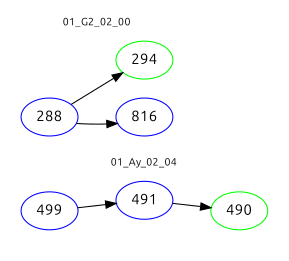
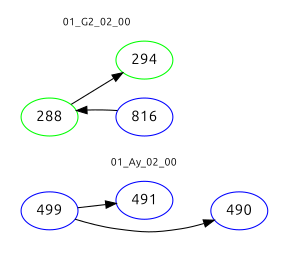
node "288": color blue -> green
edge "288" -> "816": reversed
cluster "01_Ay_02_04": label "01_Ay_02_04" -> "01_Ay_02_00"
edge "491" -> "490": now "499" -> "490"
node "490": color green -> blue
